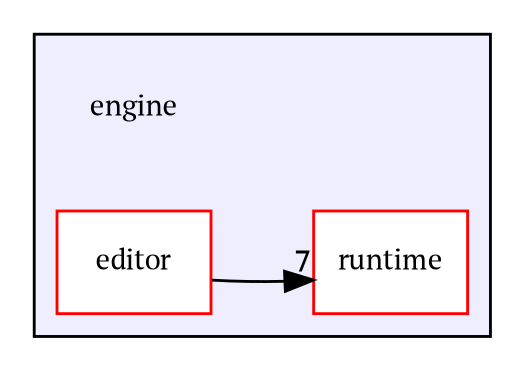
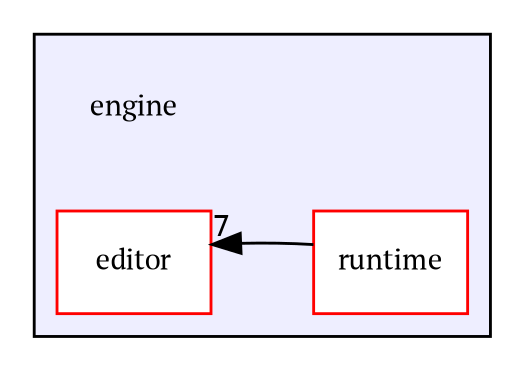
edge "editor" -> "runtime": reversed
